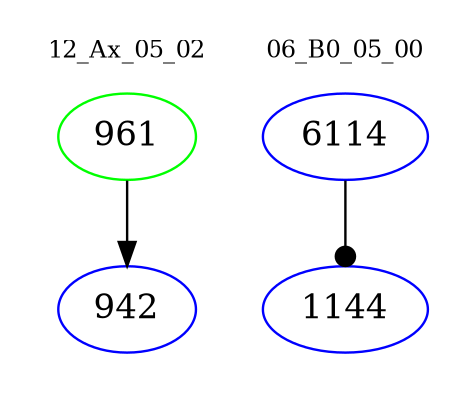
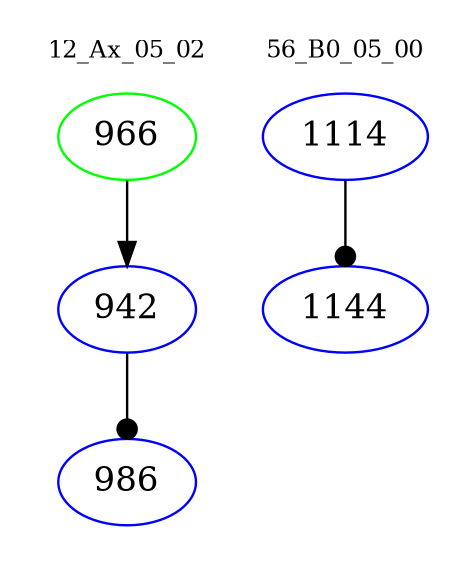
cluster "06_B0_05_00": label "06_B0_05_00" -> "56_B0_05_00"
node "961": label "961" -> "966"
node "6114": label "6114" -> "1114"
node "986": added
